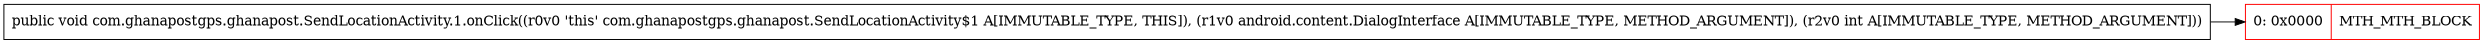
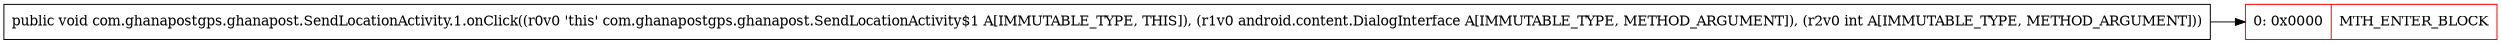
node "0: 0x0000": text "MTH_MTH_BLOCK" -> "MTH_ENTER_BLOCK"
